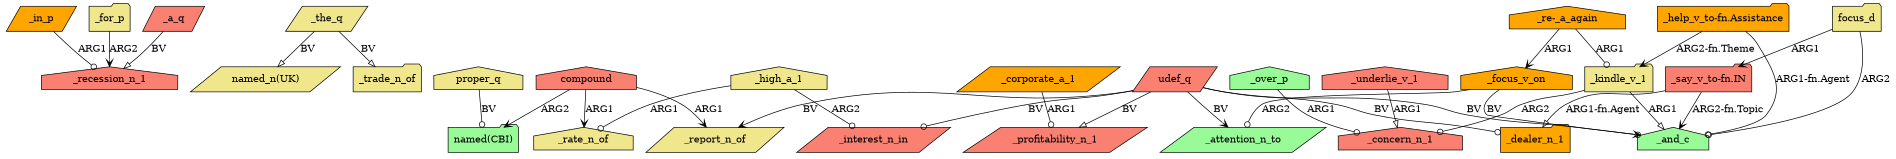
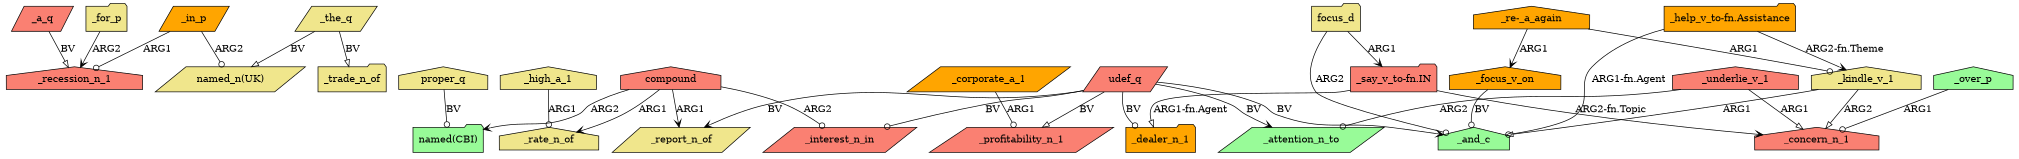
edge "_in_p" -> "named_n(UK)": added, label "ARG2"
node "_kindle_v_1": shape folder -> house
edge "_focus_v_on" -> "_attention_n_to": now "_underlie_v_1" -> "_attention_n_to"
edge "_high_a_1" -> "_interest_n_in": now "compound" -> "_interest_n_in"
edge "_say_v_to-fn.IN" -> "_and_c": now "_say_v_to-fn.IN" -> "_concern_n_1"
edge "_kindle_v_1" -> "_concern_n_1": arrowhead odot -> onormal
